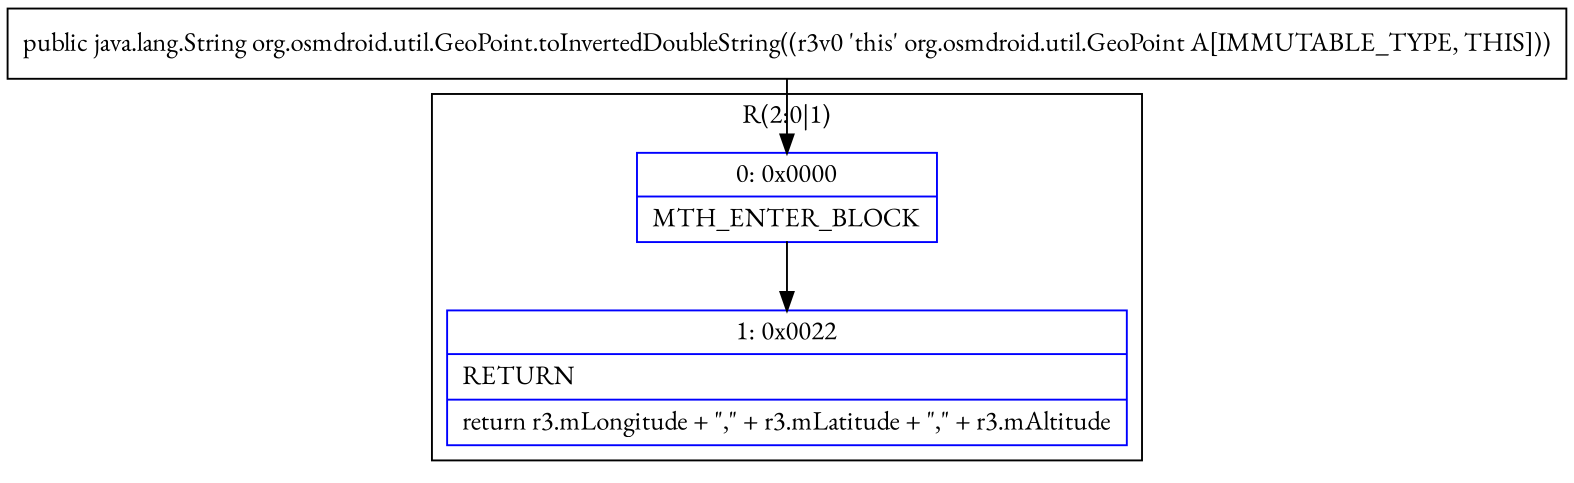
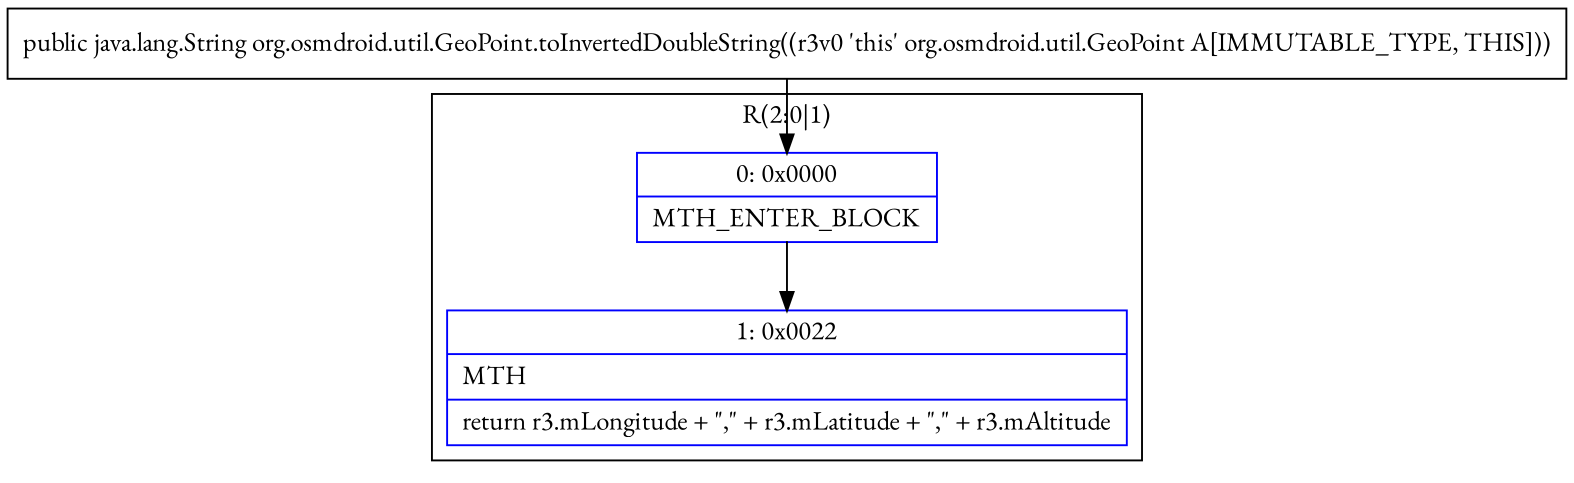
node "1: 0x0022": text "RETURN" -> "MTH"
